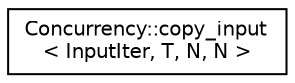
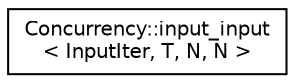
node "Concurrency::copy_input < InputIter, T, N, N >": label "Concurrency::copy_input < InputIter, T, N, N >" -> "Concurrency::input_input < InputIter, T, N, N >"
